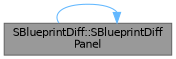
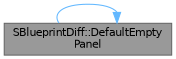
node "SBlueprintDiff::SBlueprintDiff Panel": label "SBlueprintDiff::SBlueprintDiff Panel" -> "SBlueprintDiff::DefaultEmpty Panel"
